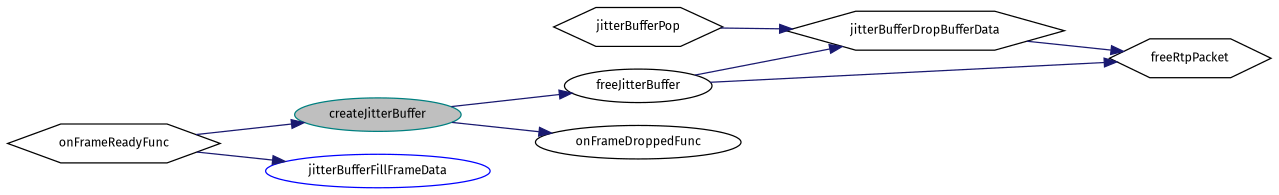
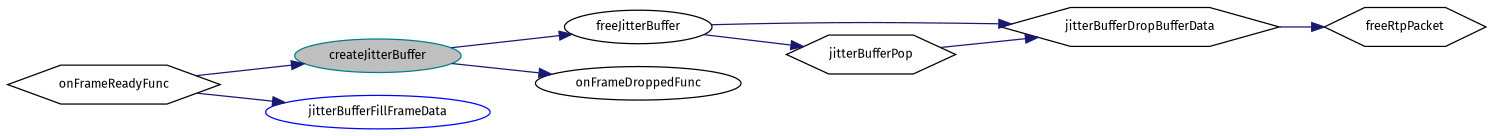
edge "freeJitterBuffer" -> "freeRtpPacket": now "freeJitterBuffer" -> "jitterBufferPop"
